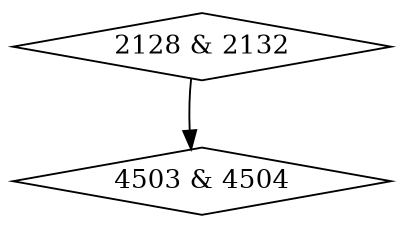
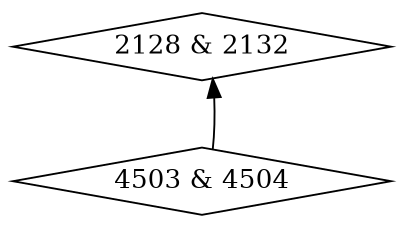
edge "2128 & 2132" -> "4503 & 4504": reversed
